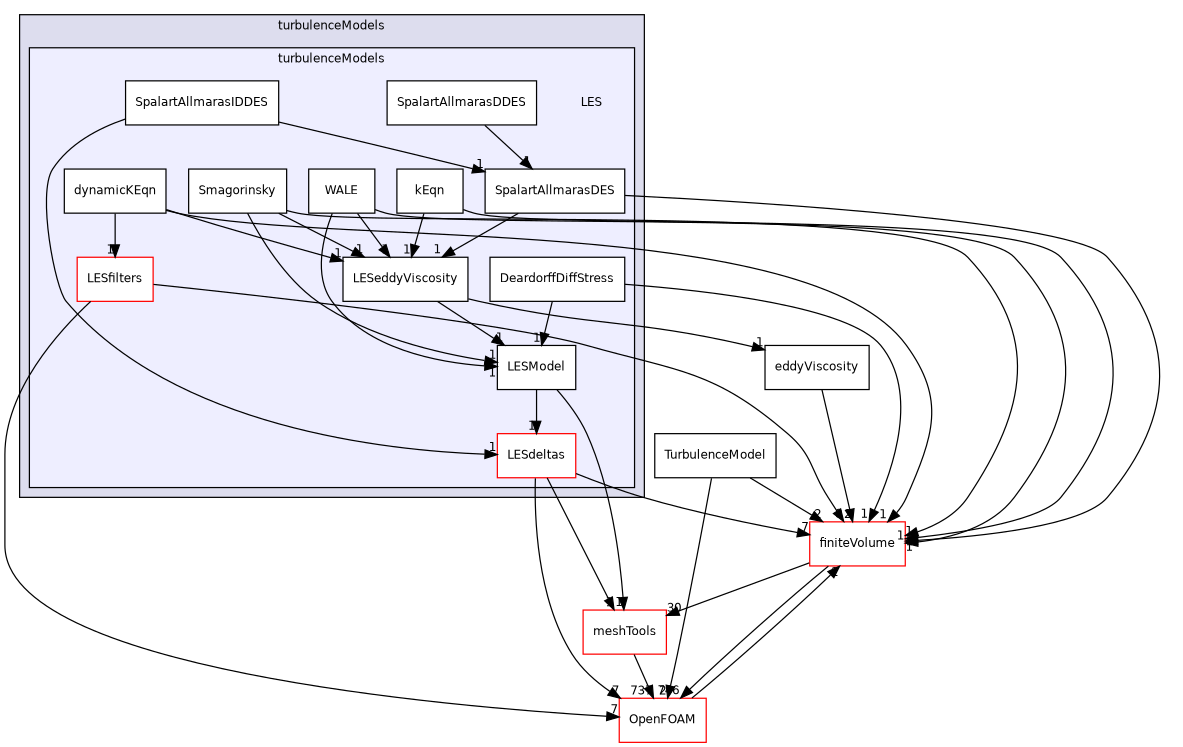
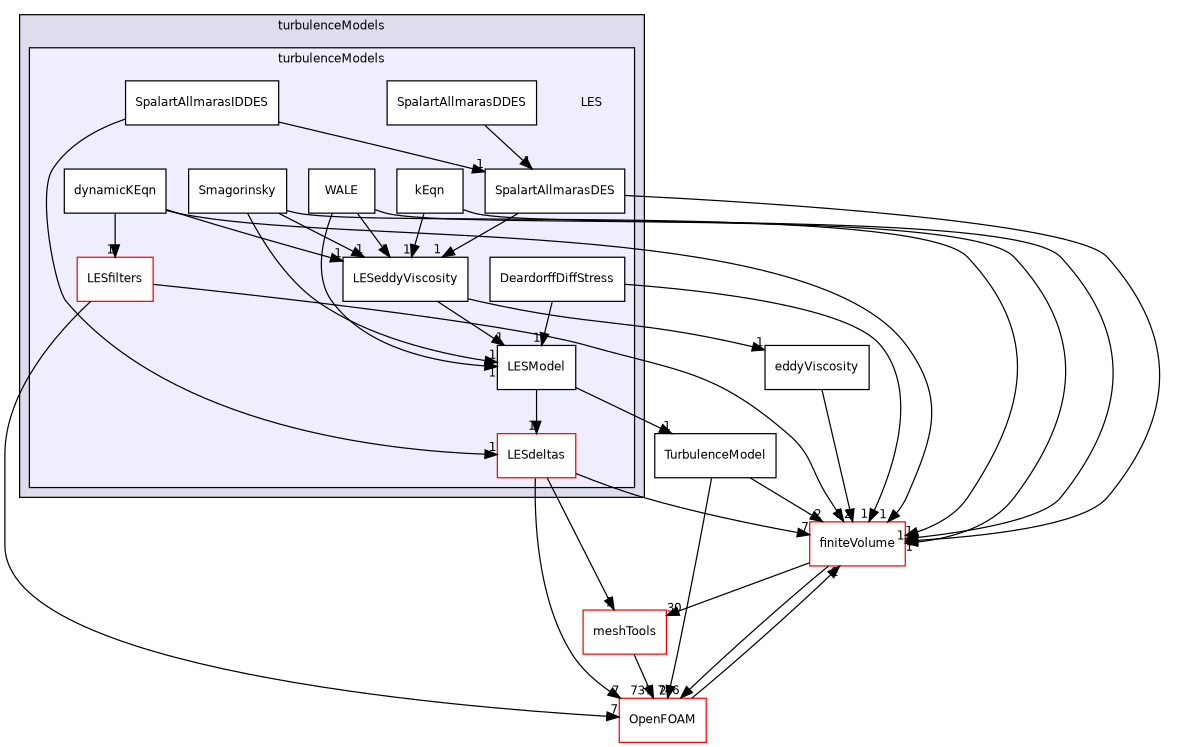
edge "LESModel" -> "meshTools": now "LESModel" -> "TurbulenceModel"
